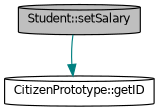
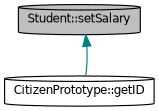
edge "Student::setSalary" -> "CitizenPrototype::getID": reversed
